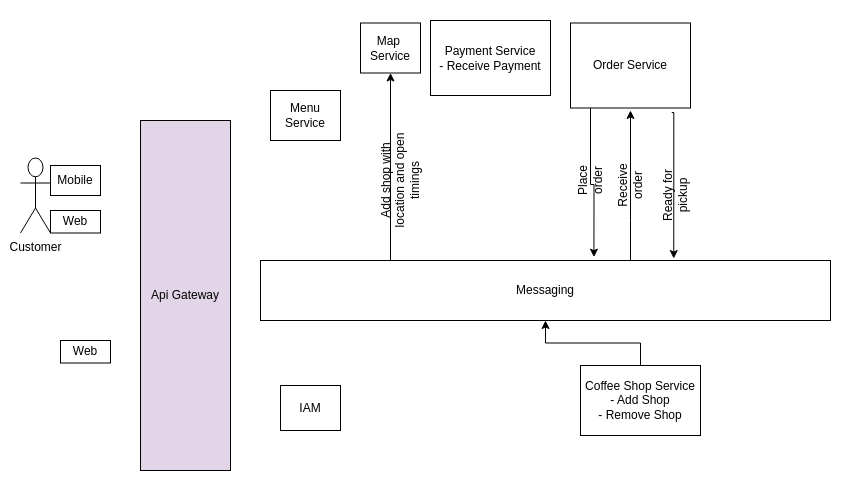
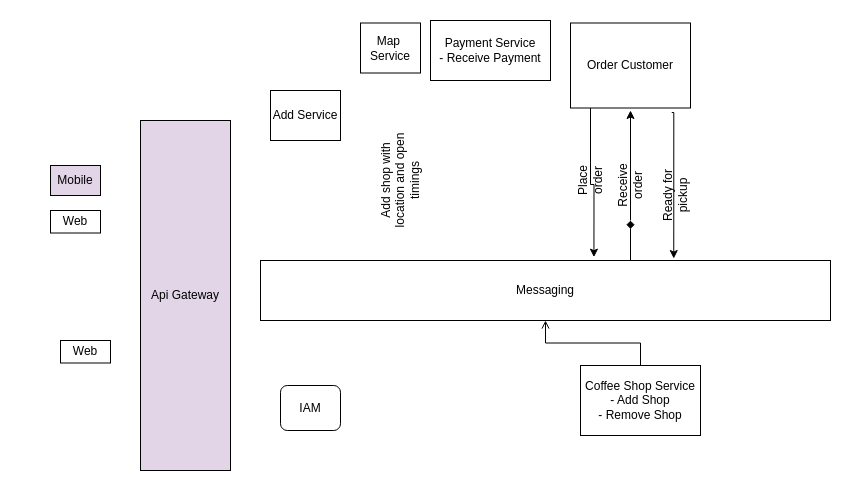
node "Payment Service - Receive Payment": size 120x75 -> 120x60
node "Order Service": label "Order Service" -> "Order Customer"
node "Menu Service": label "Menu Service" -> "Add Service"
edge "Messaging" -> "Map Service": removed
node "Mobile": fillcolor #ffffff -> #e1d5e7
node "Customer": removed
edge "Receive order" -- "Messaging": arrowhead none -> diamond
edge "Coffee Shop Service - Add Shop - Remove Shop" -> "Messaging": arrowhead classic -> open
node "IAM": shape rectangle -> rounded rectangle
